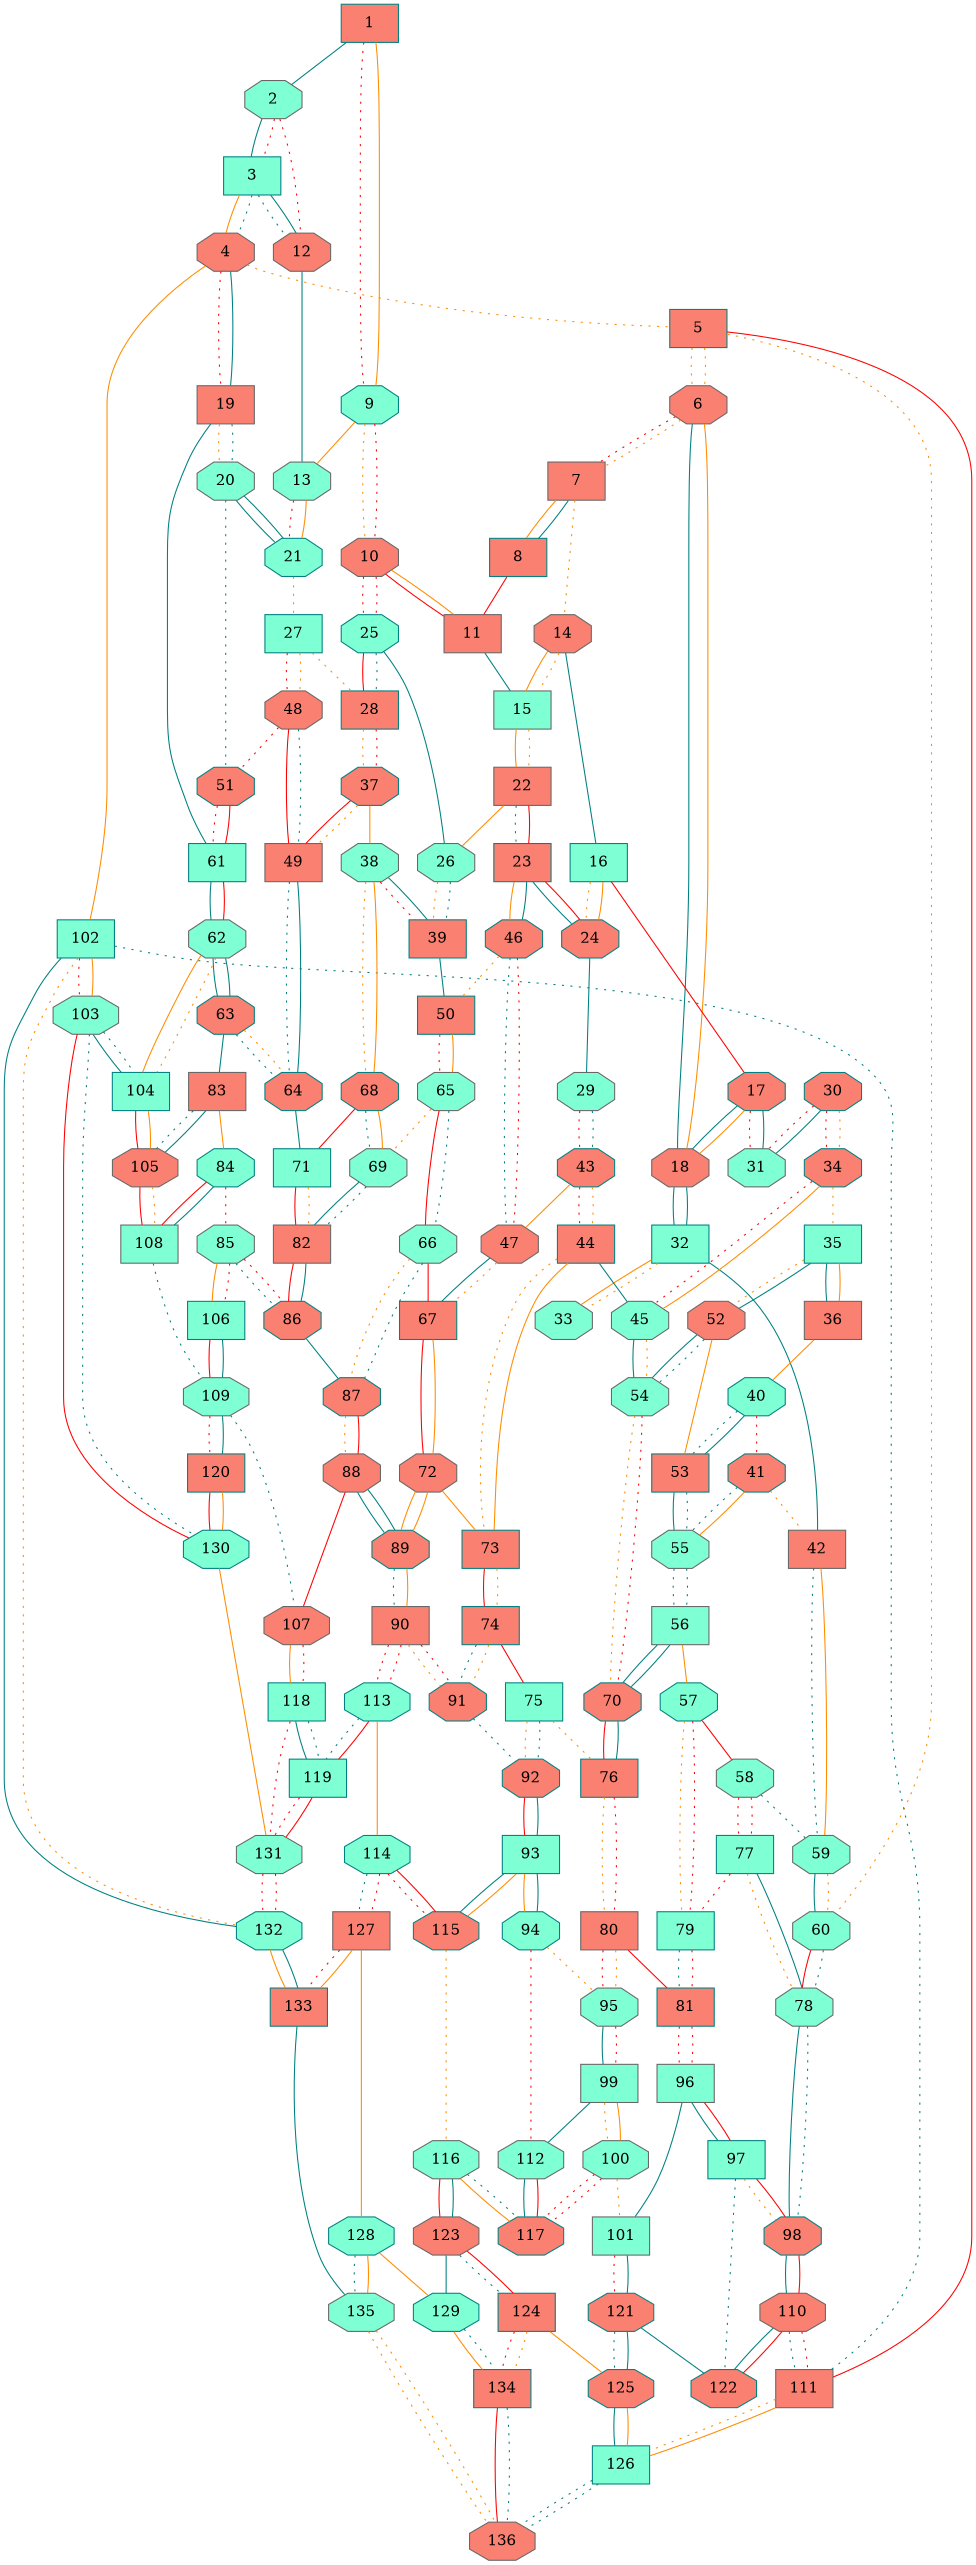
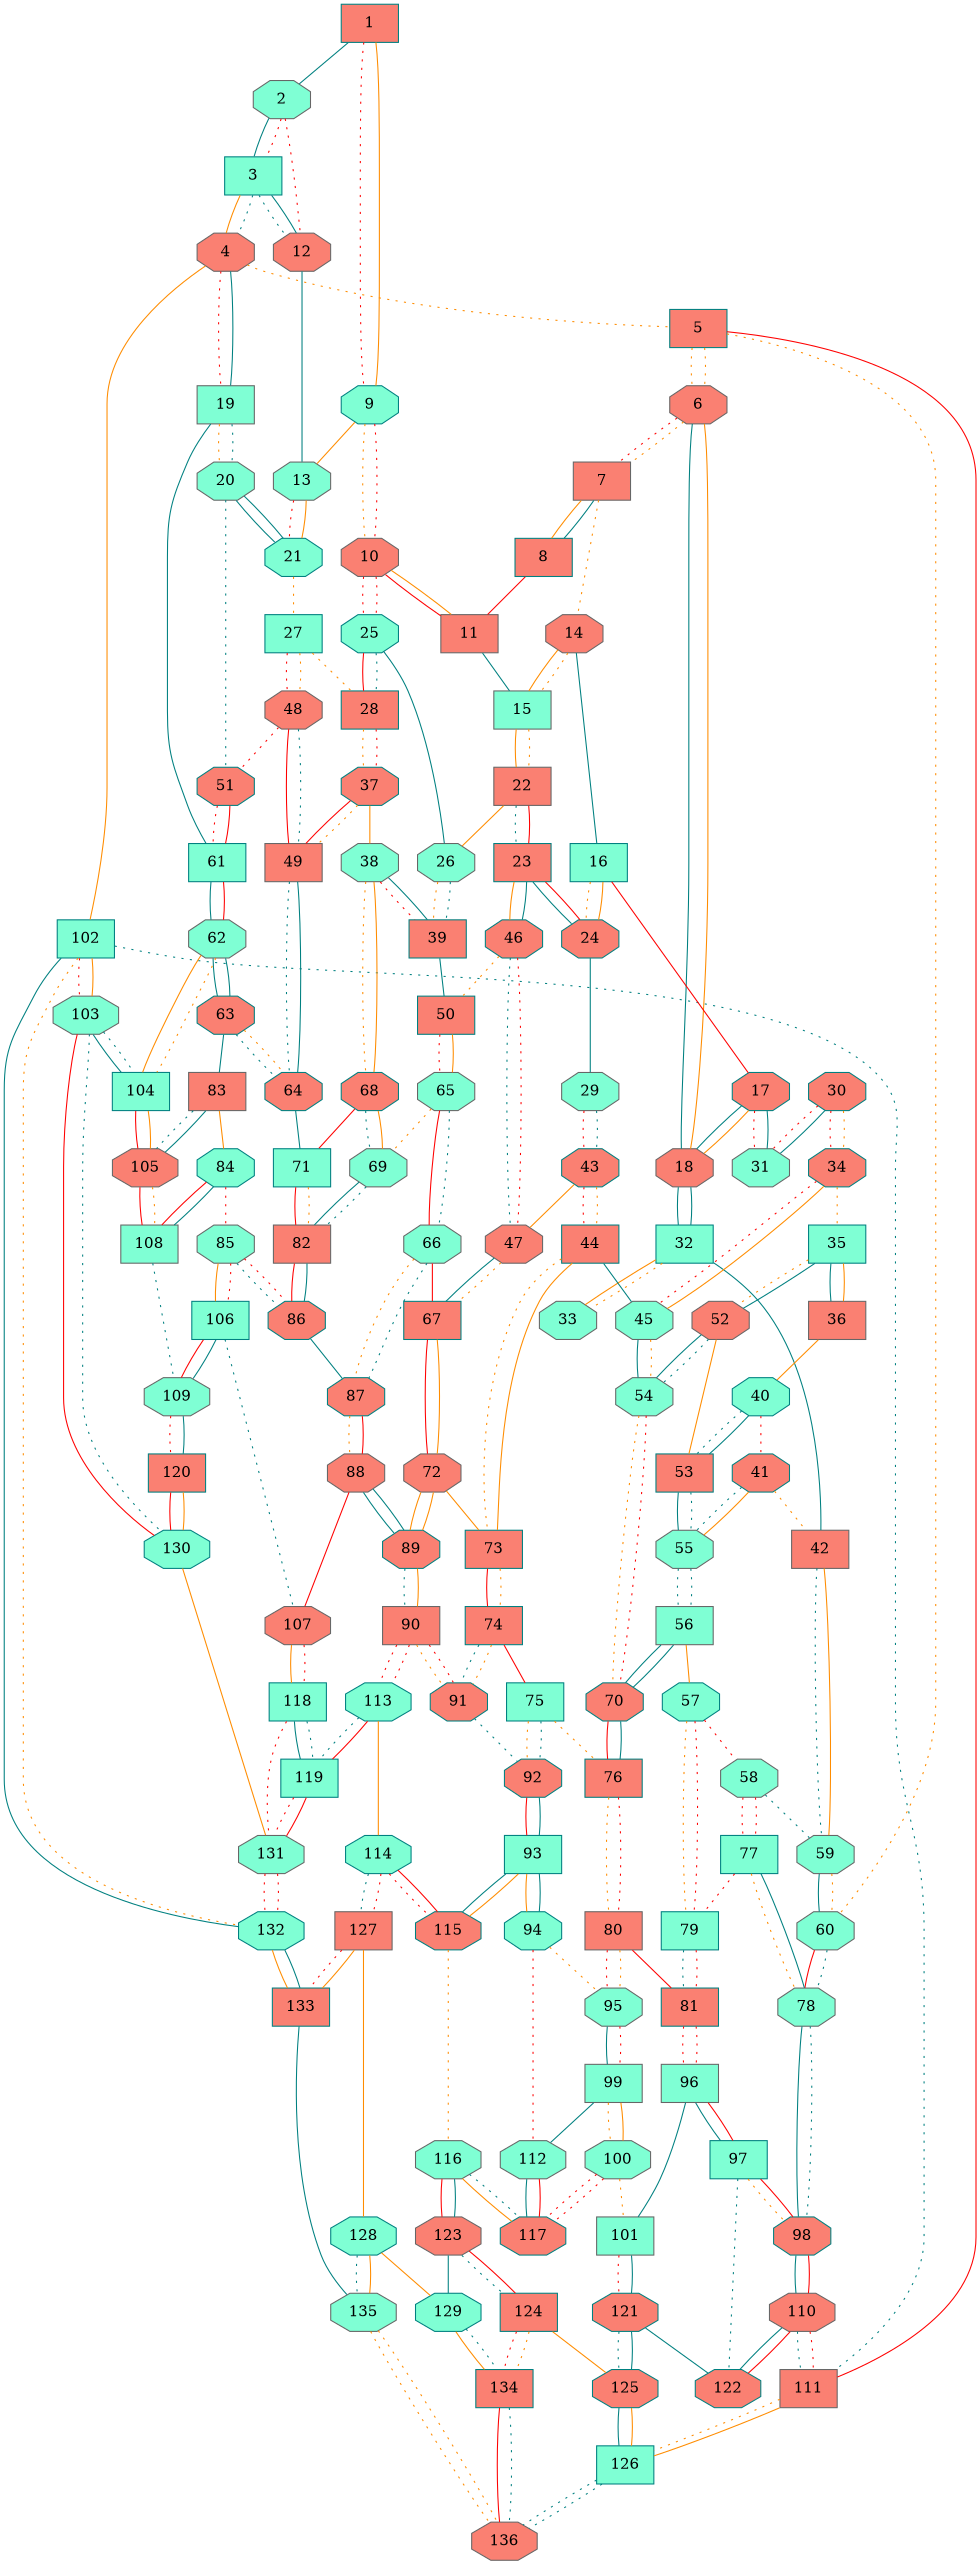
node "19": fillcolor salmon -> aquamarine
edge "109" -- "107": now "106" -- "107"
edge "57" -- "58": style solid -> dotted
